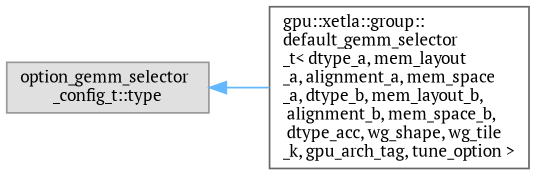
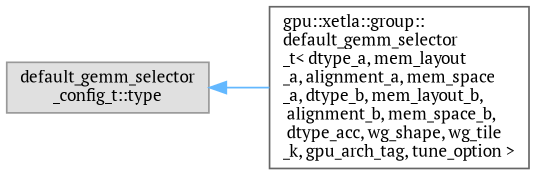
node "option_gemm_selector _config_t::type": label "option_gemm_selector _config_t::type" -> "default_gemm_selector _config_t::type"
